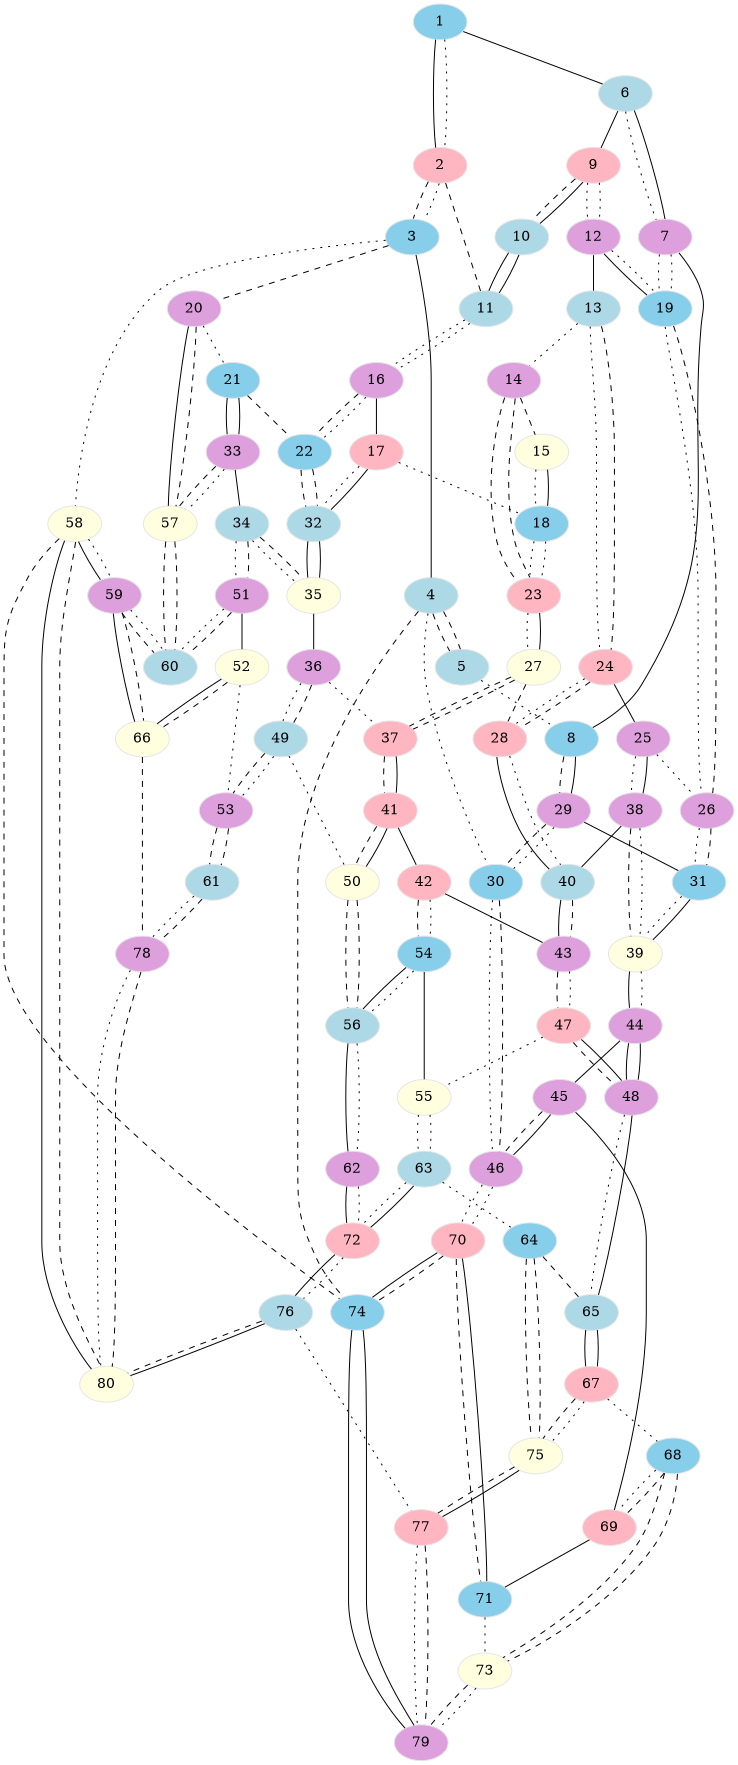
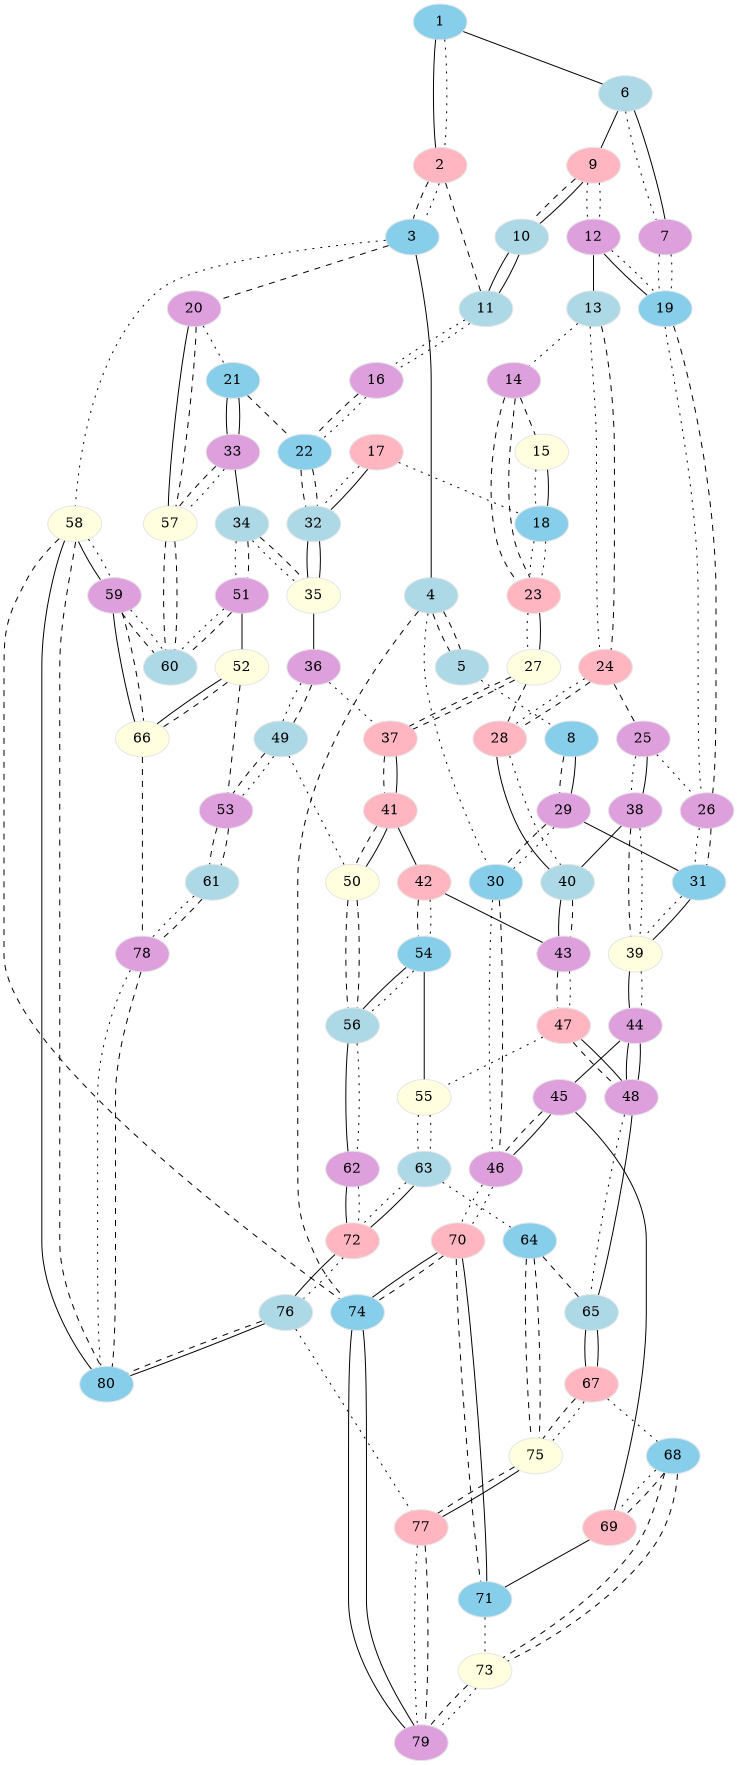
edge "16" -- "17": removed
edge "7" -- "8": removed
edge "24" -- "25": style solid -> dashed
edge "52" -- "53": style dotted -> dashed
node "80": fillcolor lightyellow -> skyblue
